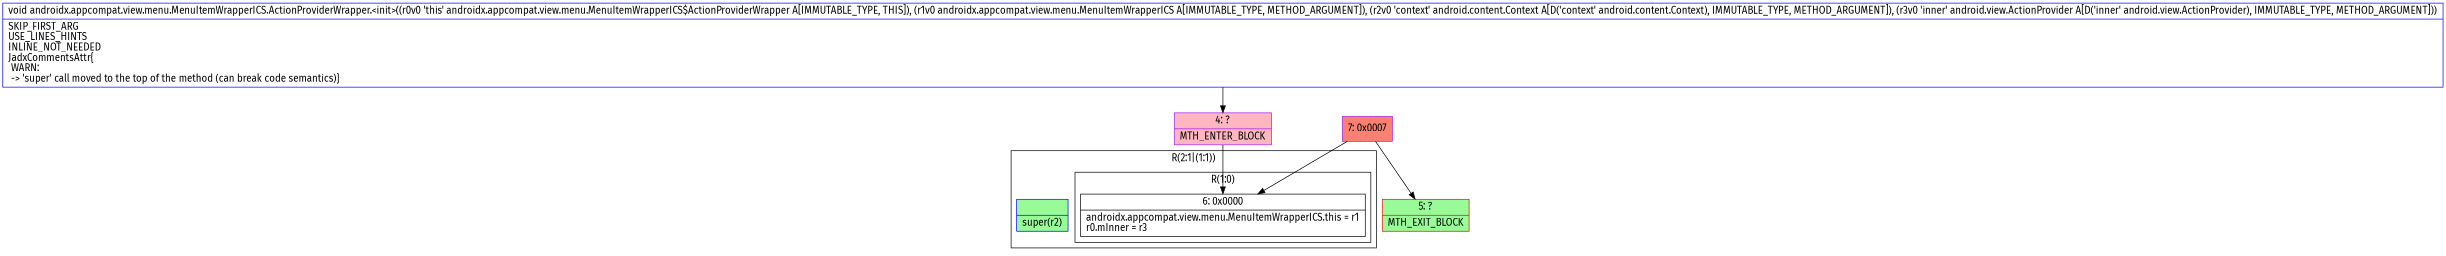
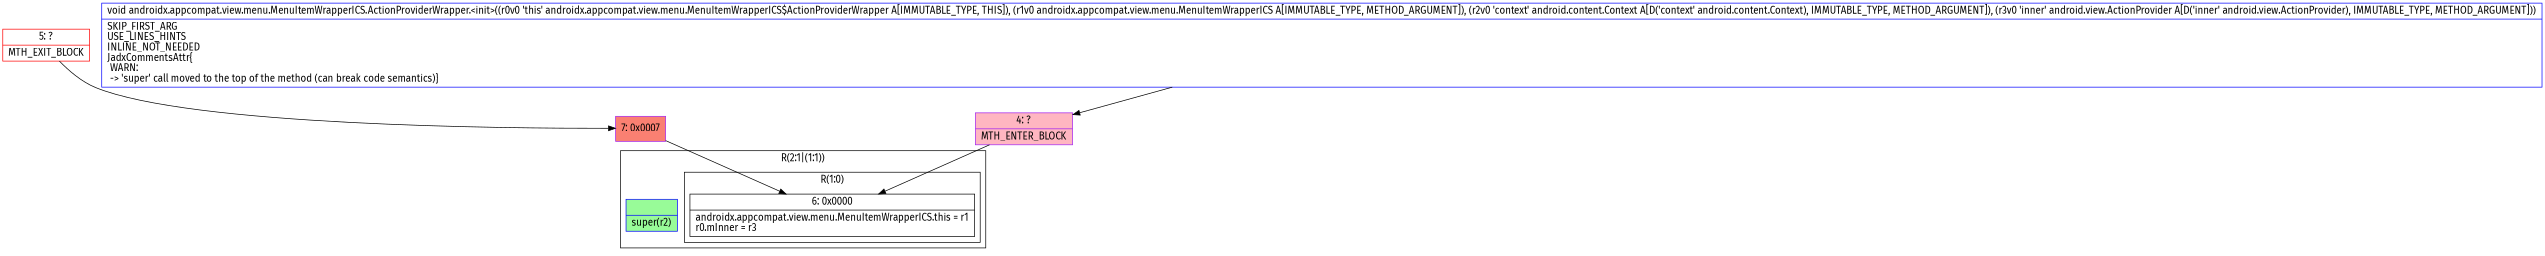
edge "7: 0x0007" -> "5: ?": reversed
node "5: ?": fillcolor palegreen -> white
